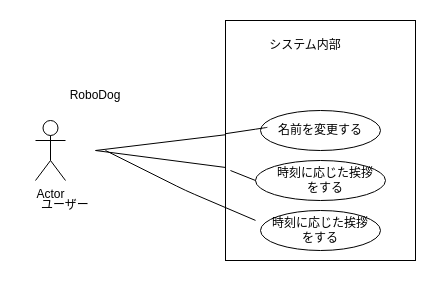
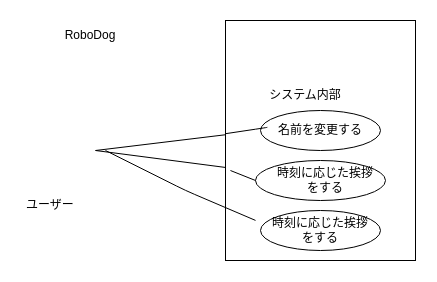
node "システム内部": moved (306, 46) -> (306, 96)
node "RoboDog": moved (96, 96) -> (91, 36)
node "Actor": removed
node "ユーザー": moved (66, 206) -> (51, 206)
